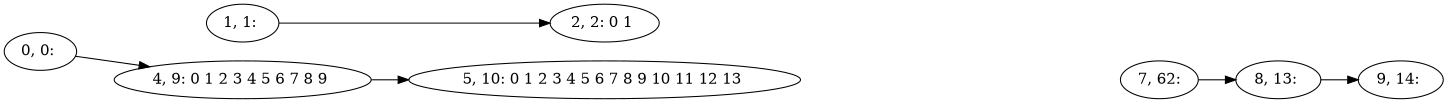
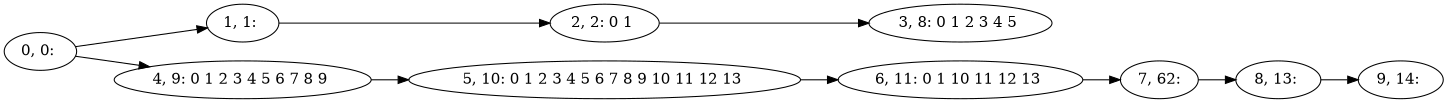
node "3, 8: 0 1 2 3 4 5": added
edge "0, 0:" -> "1, 1:": added
node "6, 11: 0 1 10 11 12 13": added
